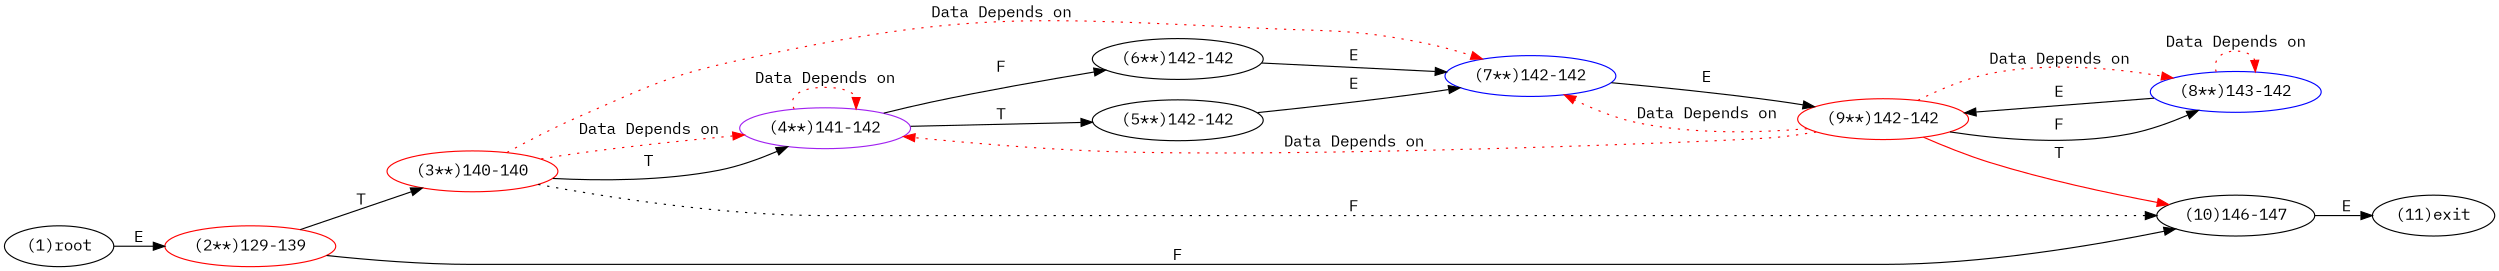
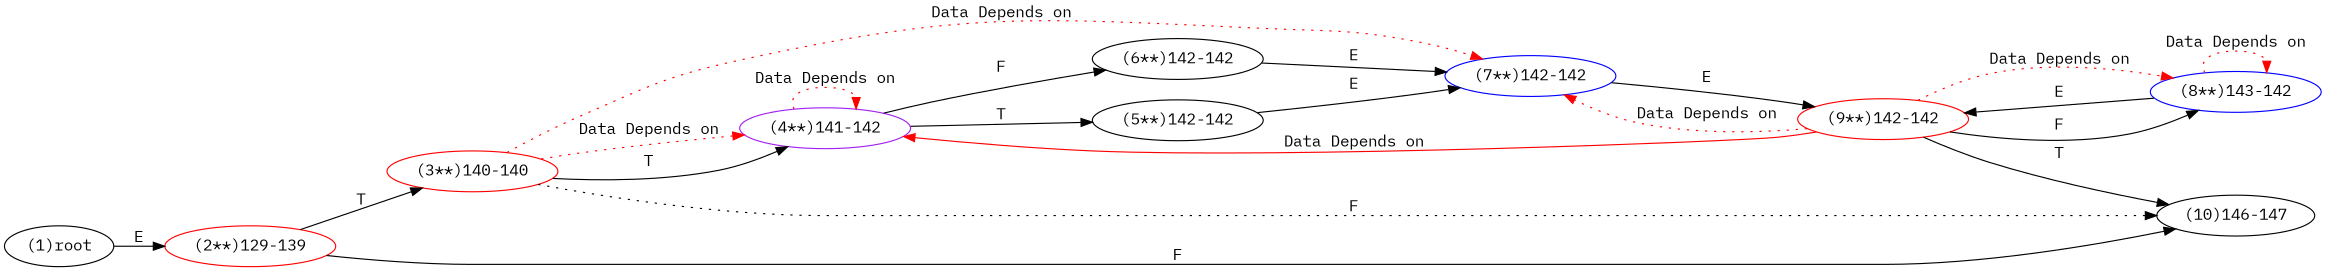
edge "(9**)142-142" -> "(4**)141-142": style dotted -> solid
edge "(9**)142-142" -> "(10)146-147": color red -> black
node "(11)exit": removed
